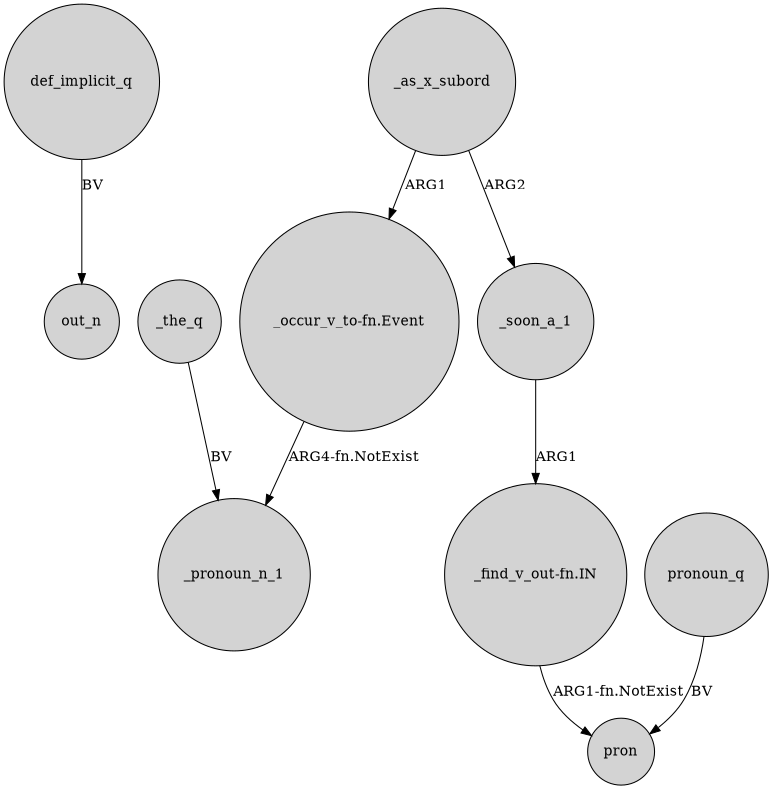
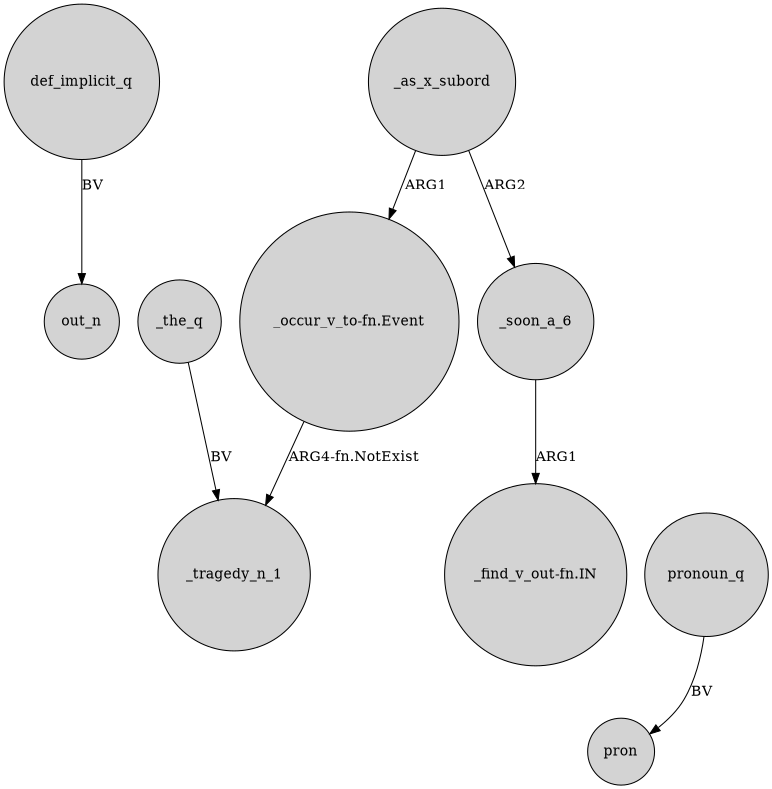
node "_soon_a_1": label "_soon_a_1" -> "_soon_a_6"
node "_pronoun_n_1": label "_pronoun_n_1" -> "_tragedy_n_1"
edge "_find_v_out-fn.IN" -> "pron": removed, label "ARG1-fn.NotExist"
